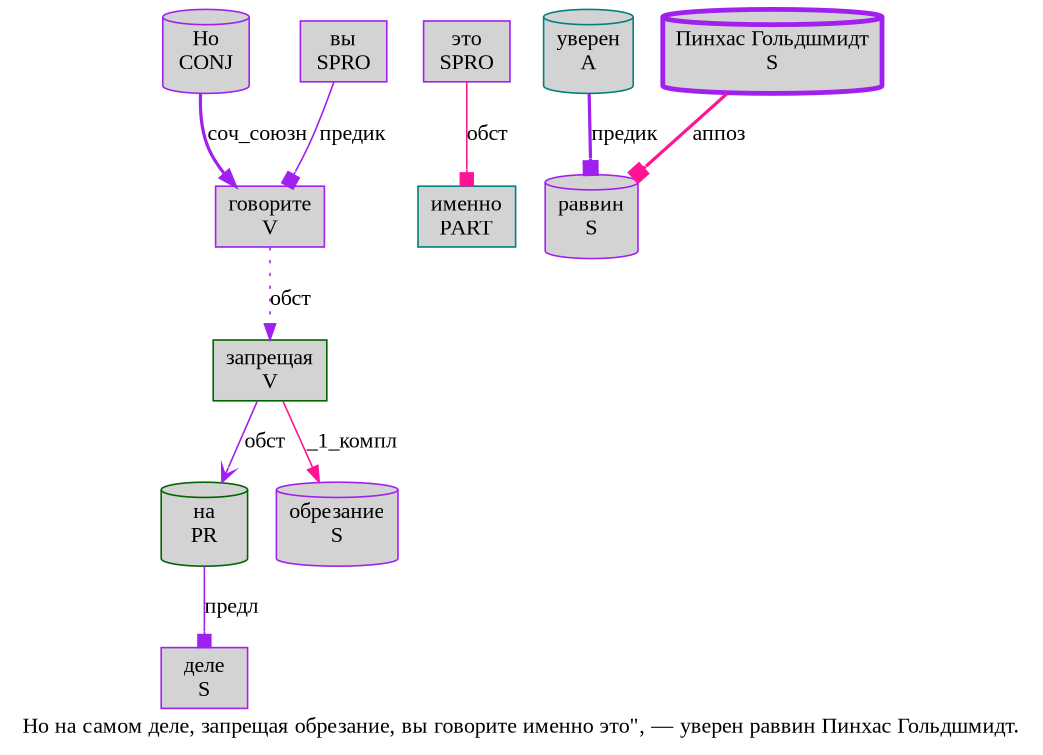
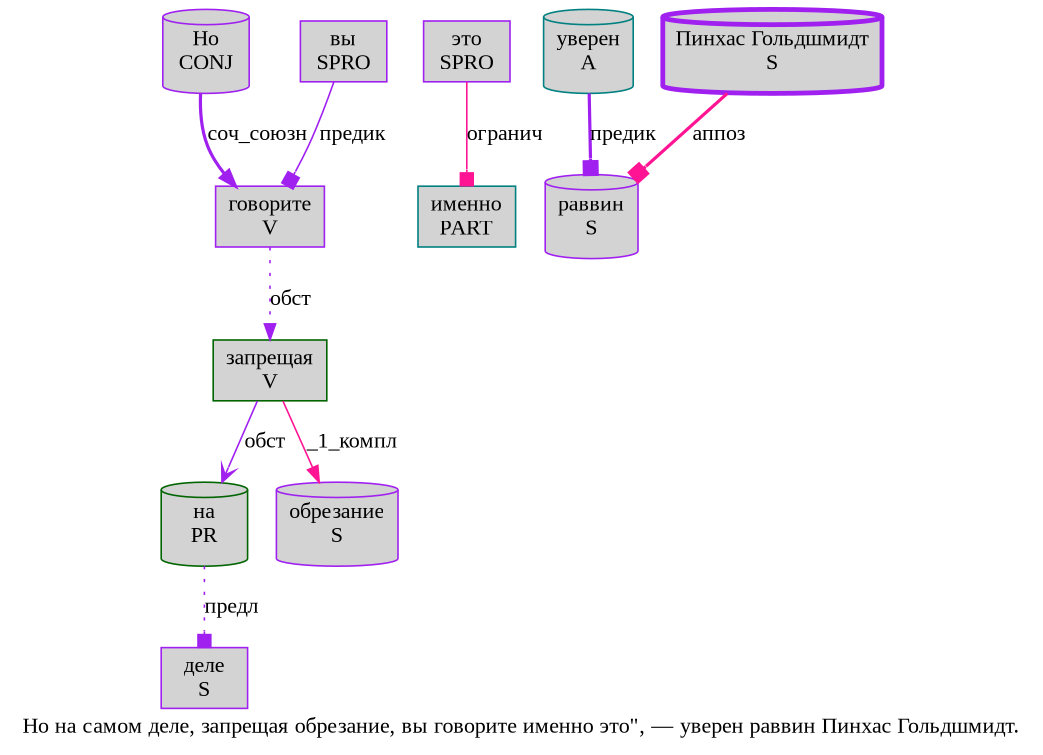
edge "это SPRO" -> "именно PART": label "обст" -> "огранич"
edge "на PR" -> "деле S": style solid -> dotted
